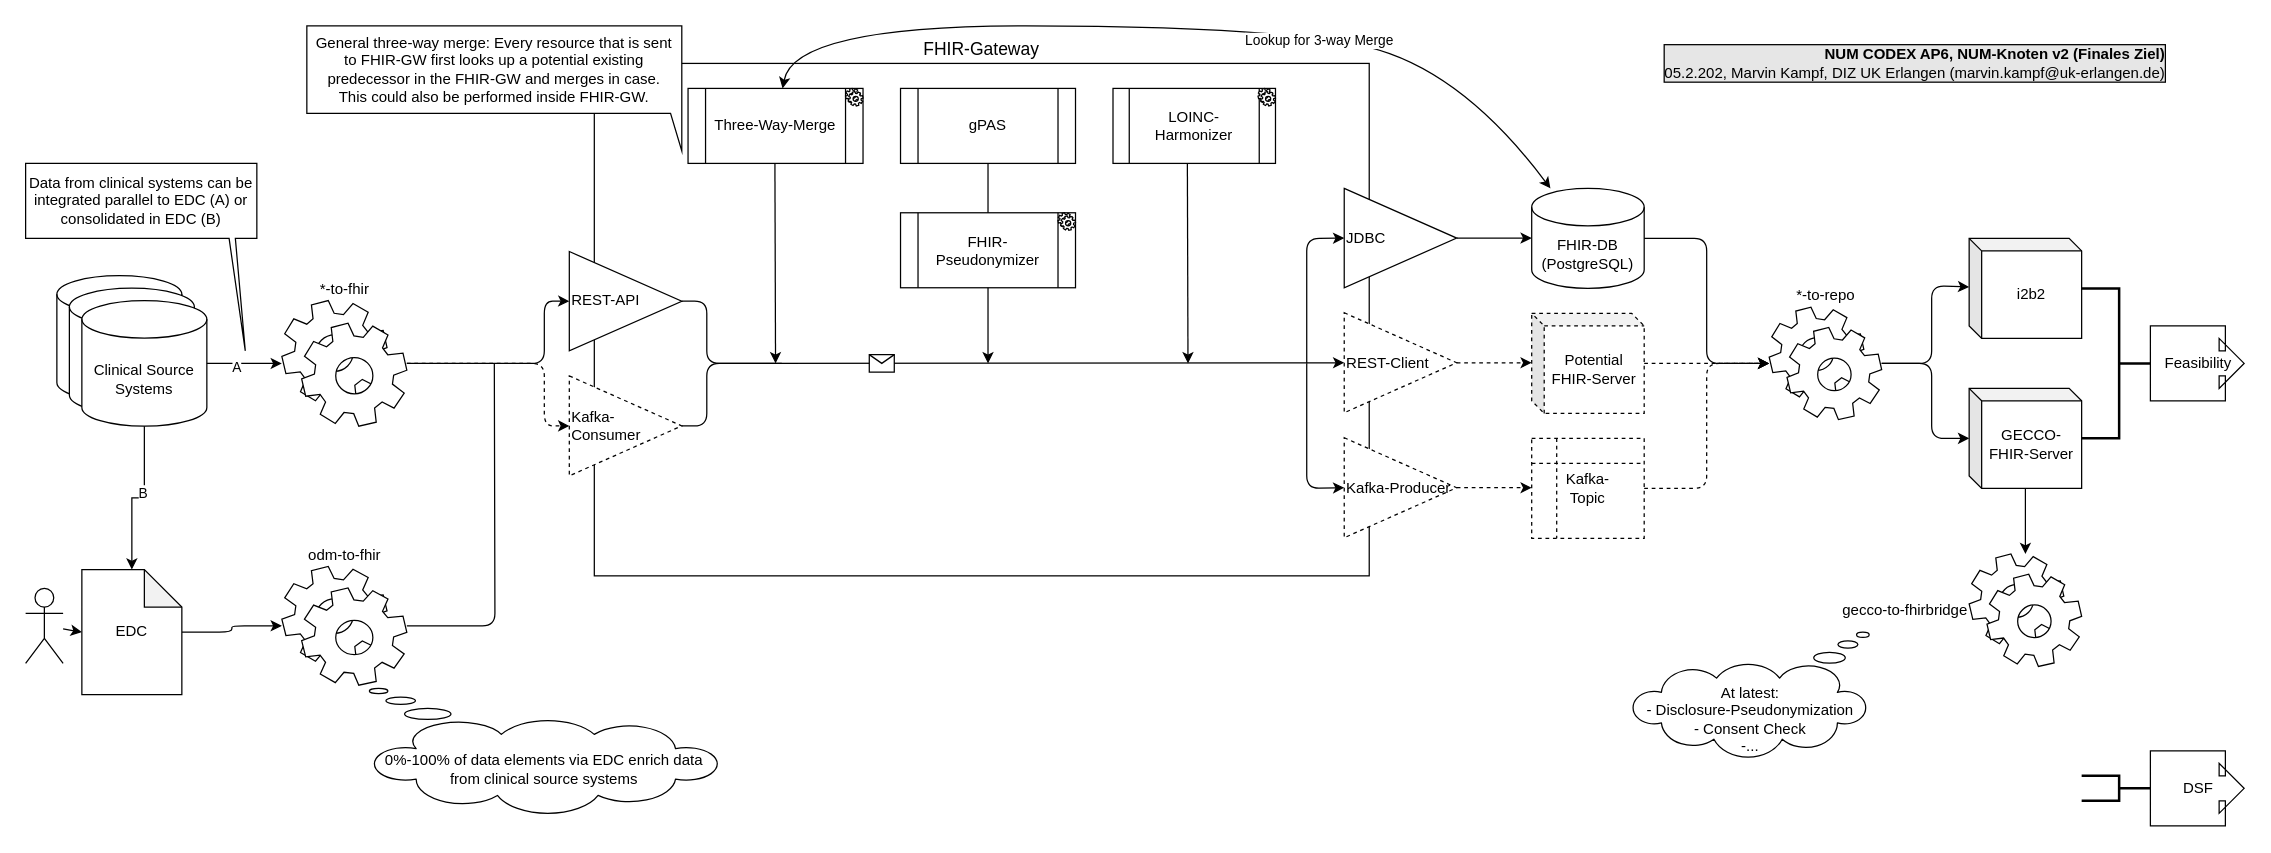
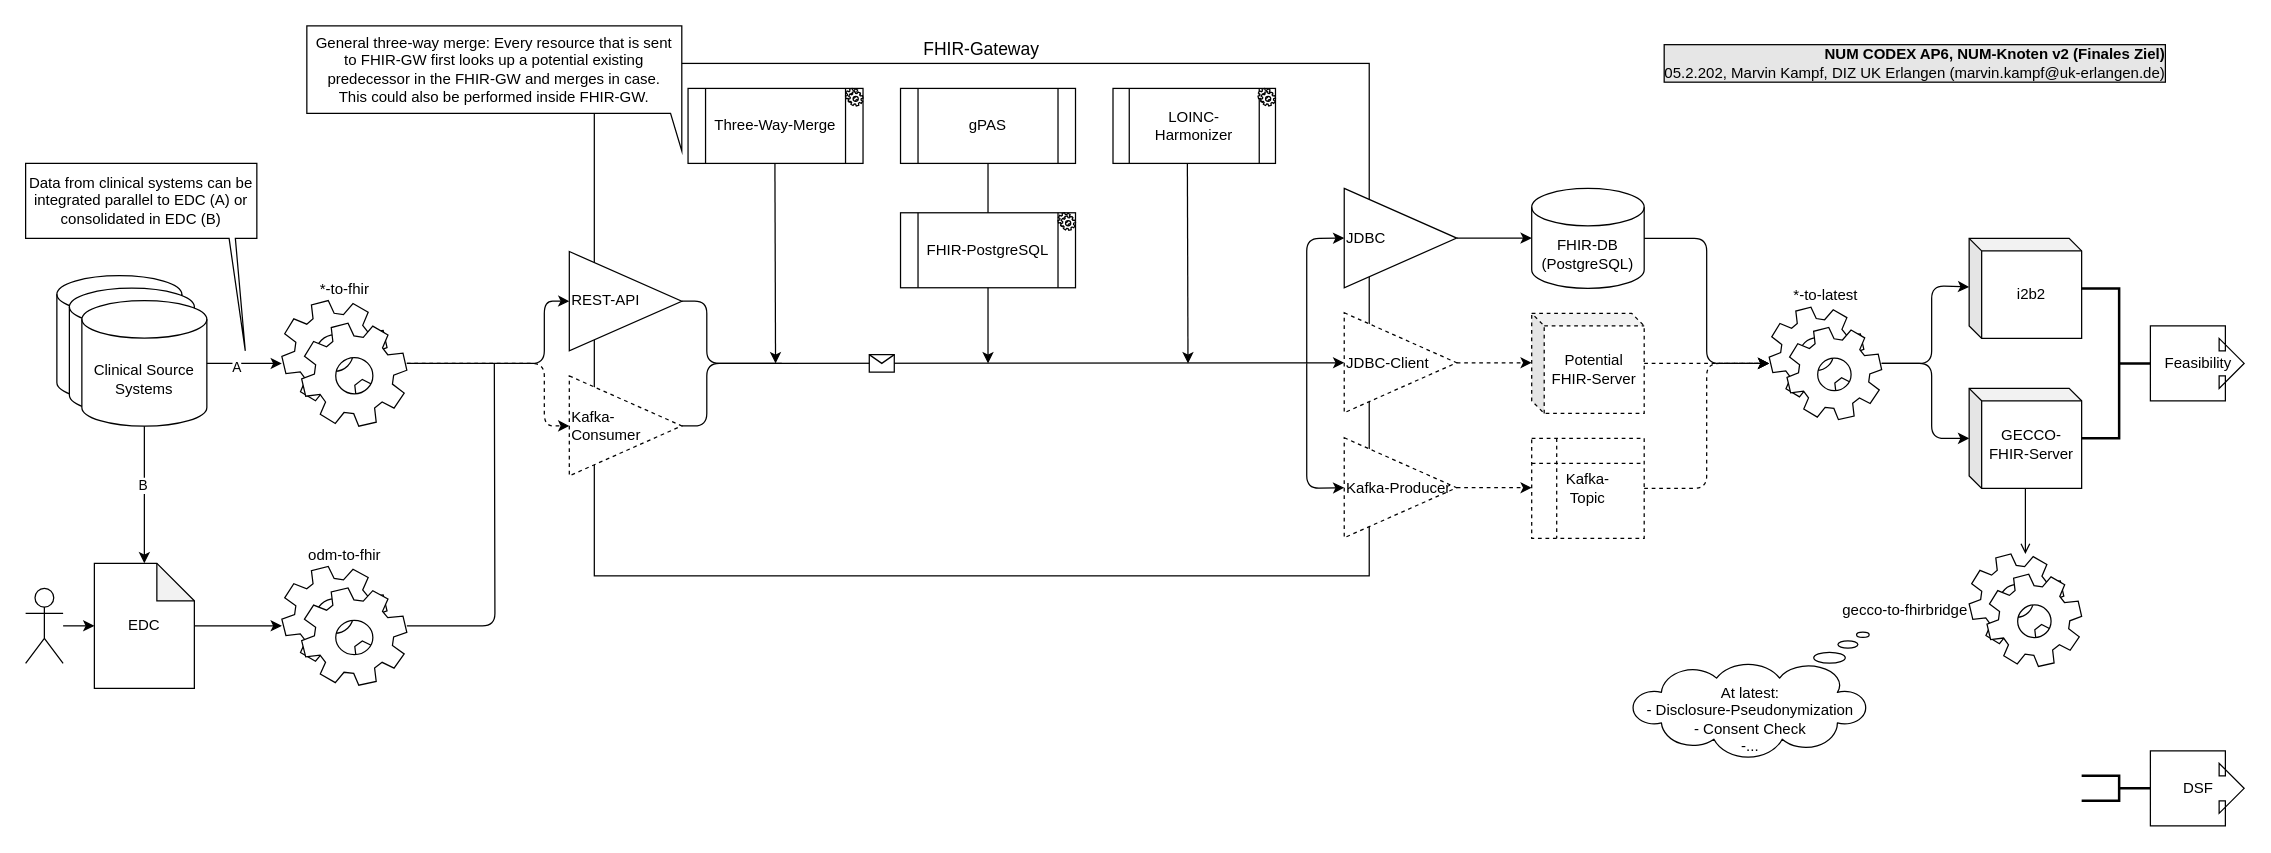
edge "Three-Way-Merge" -- "FHIR-DB (PostgreSQL)": removed, label "Lookup for 3-way Merge"
node "FHIR-Pseudonymizer": label "FHIR-Pseudonymizer" -> "FHIR-PostgreSQL"
node "*-to-repo": label "*-to-repo" -> "*-to-latest"
node "REST-Client": label "REST-Client" -> "JDBC-Client"
edge "GECCO-FHIR-Server" -> "gecco-to-fhirbridge": arrowhead classic -> open
node "EDC": moved (132, 632) -> (144, 626)
node "0%-100% of data elements via EDC enrich data from clinical source systems": removed
